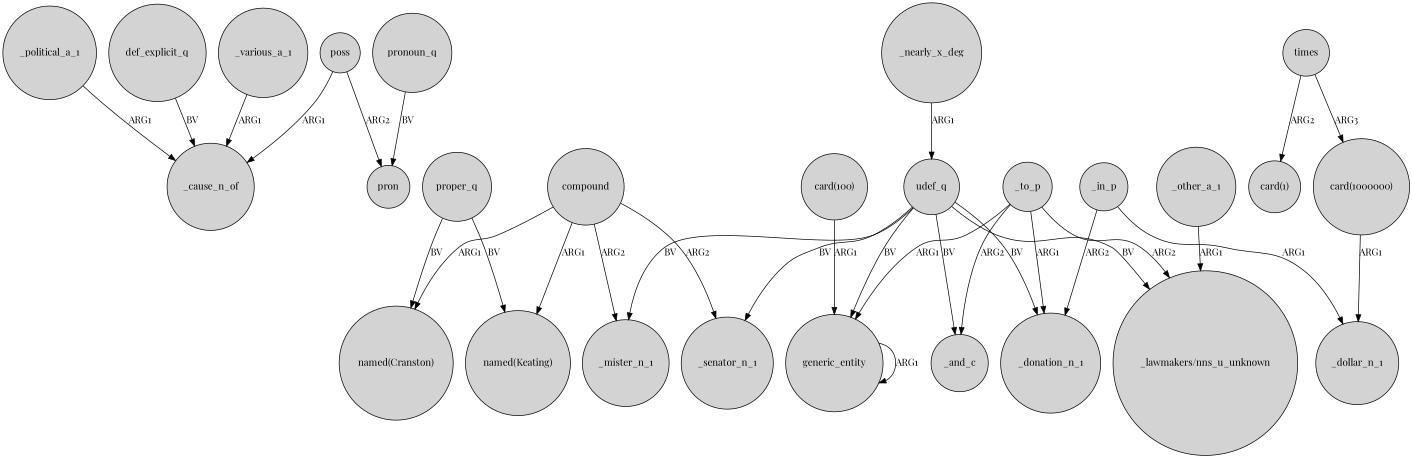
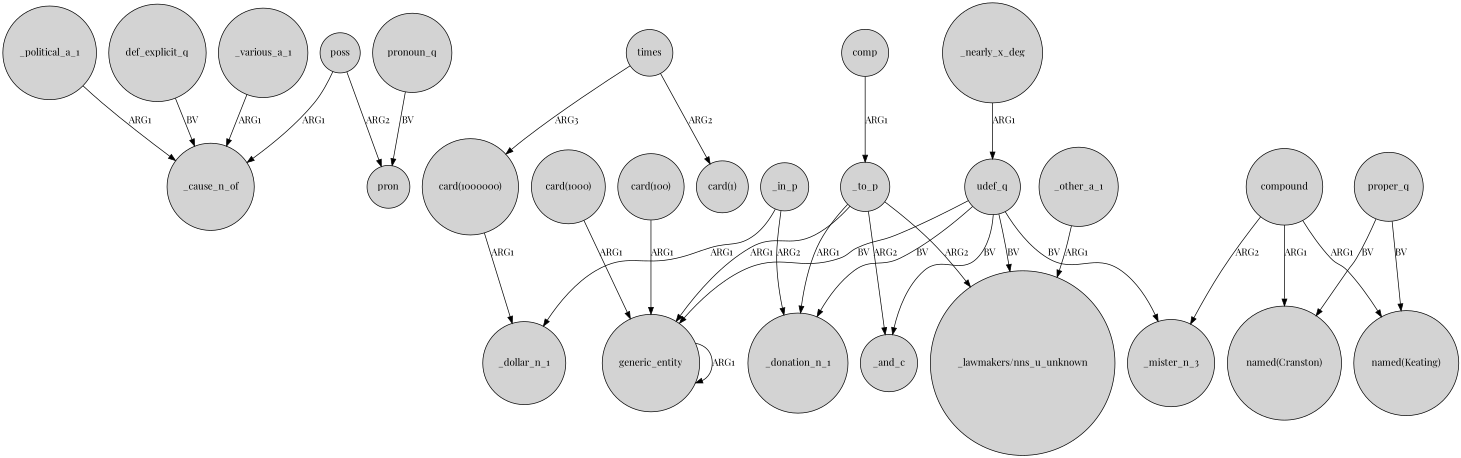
node "comp": added
node "card(1000)": added
node "_mister_n_1": label "_mister_n_1" -> "_mister_n_3"
node "_senator_n_1": removed
